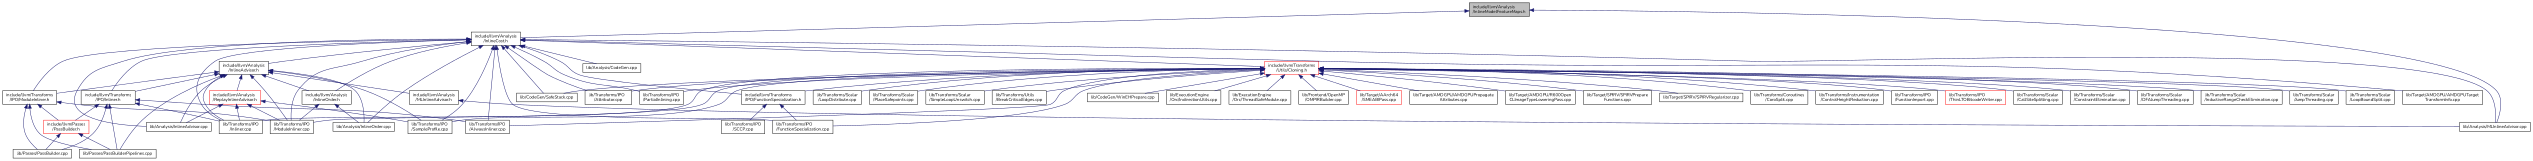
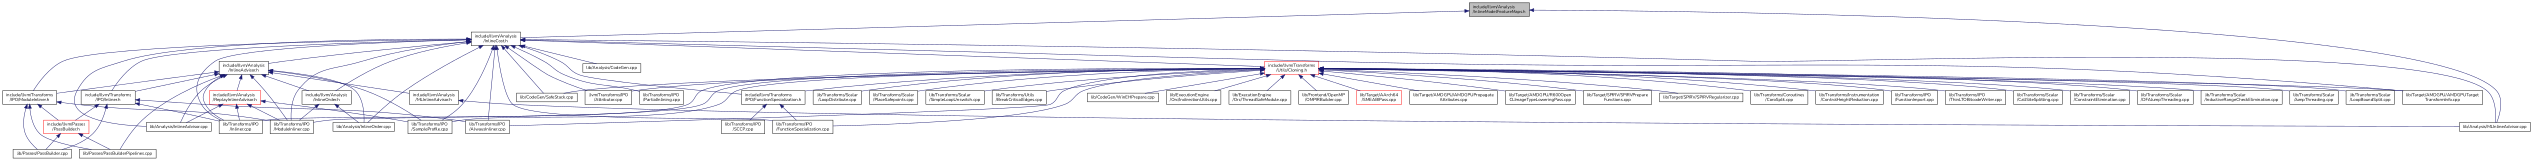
edge "lib/Transforms/IPO /PartialInlining.cpp" -> "include/llvm/Transforms /Utils/Cloning.h": now "lib/Target/AMDGPU/AMDGPUTarget TransformInfo.cpp" -> "include/llvm/Transforms /Utils/Cloning.h"
node "lib/Transforms/IPO /Attributor.cpp": label "lib/Transforms/IPO /Attributor.cpp" -> "llvm/Transforms/IPO /Attributor.cpp"
node "lib/Transforms/IPO /ThinLTOBitcodeWriter.cpp": color red -> black
edge "lib/Passes/PassBuilderPipelines.cpp" -> "include/llvm/Transforms /IPO/Inliner.h": removed
